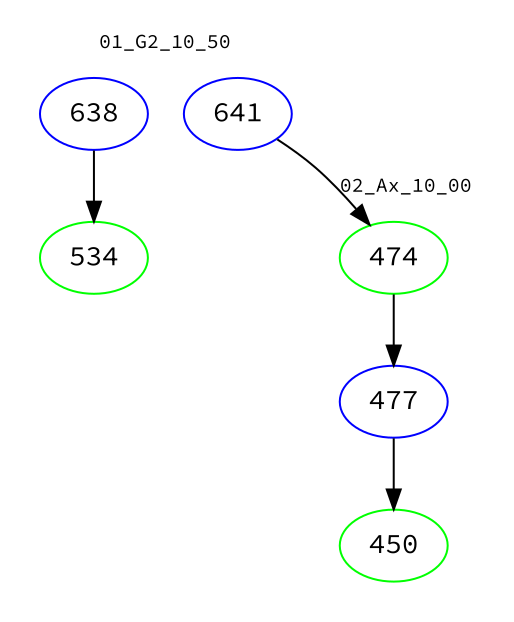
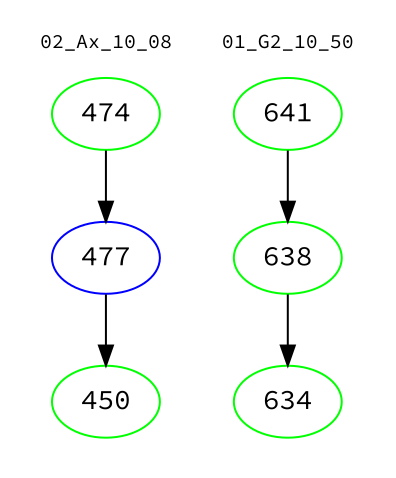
node "638": color blue -> green
node "641": color blue -> green
cluster "02_Ax_10_00": label "02_Ax_10_00" -> "02_Ax_10_08"
edge "641" -> "474": now "641" -> "638"
node "534": label "534" -> "634"
